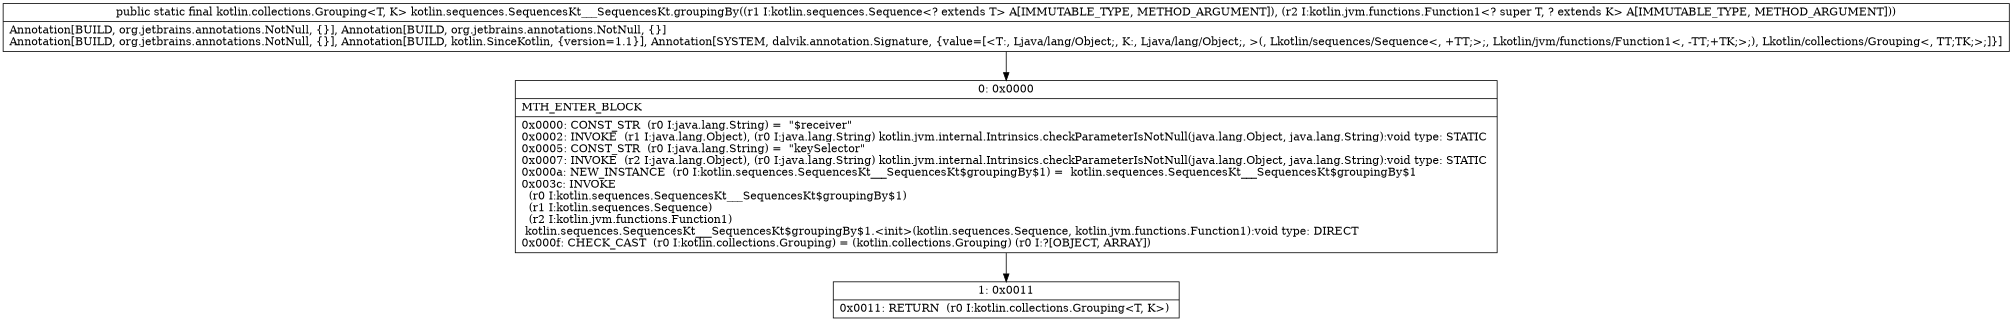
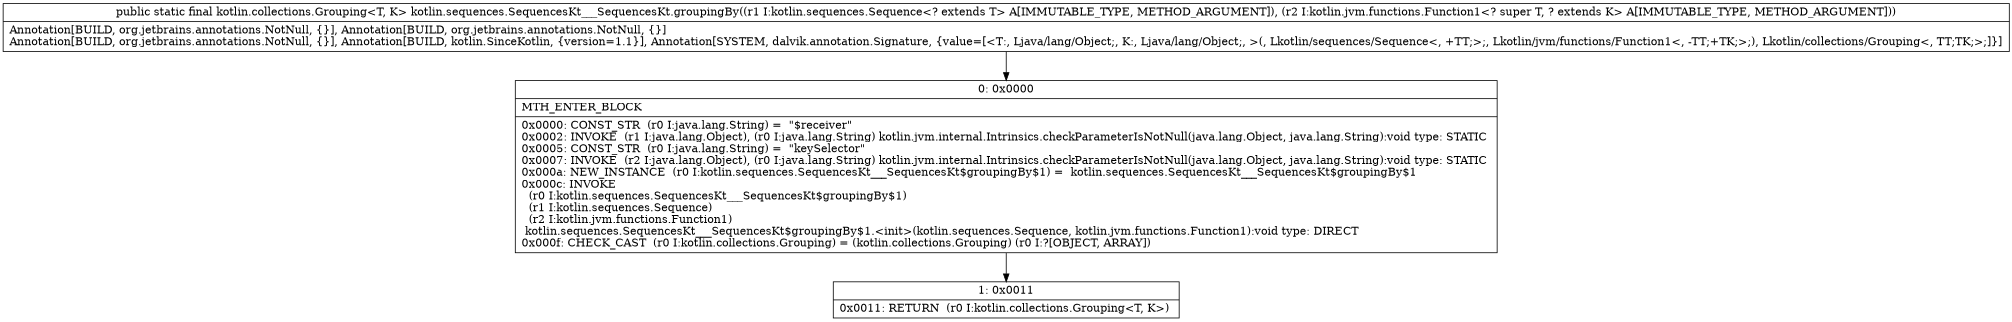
node "0: 0x0000": text "0x003c: INVOKE" -> "0x000c: INVOKE"
